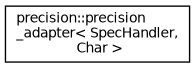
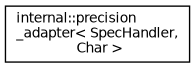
node "precision::precision _adapter< SpecHandler, Char >": label "precision::precision _adapter< SpecHandler, Char >" -> "internal::precision _adapter< SpecHandler, Char >"
